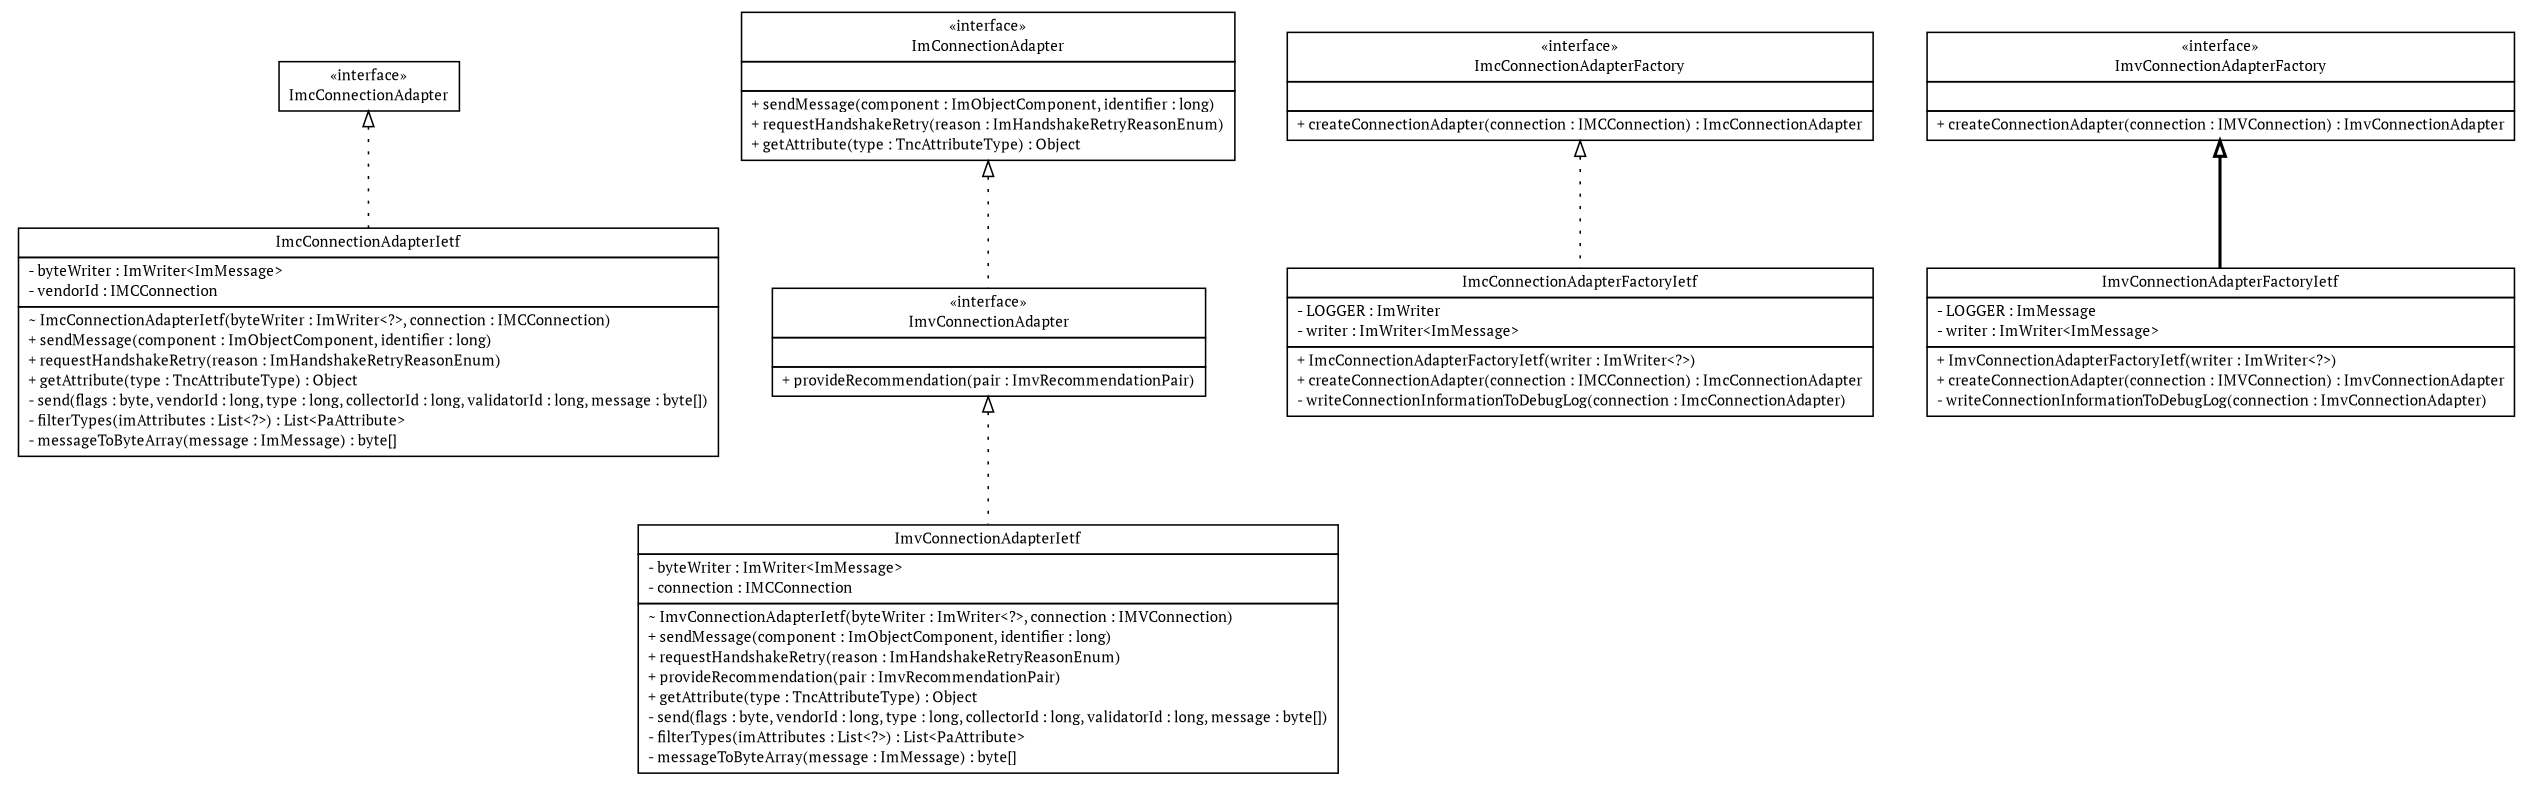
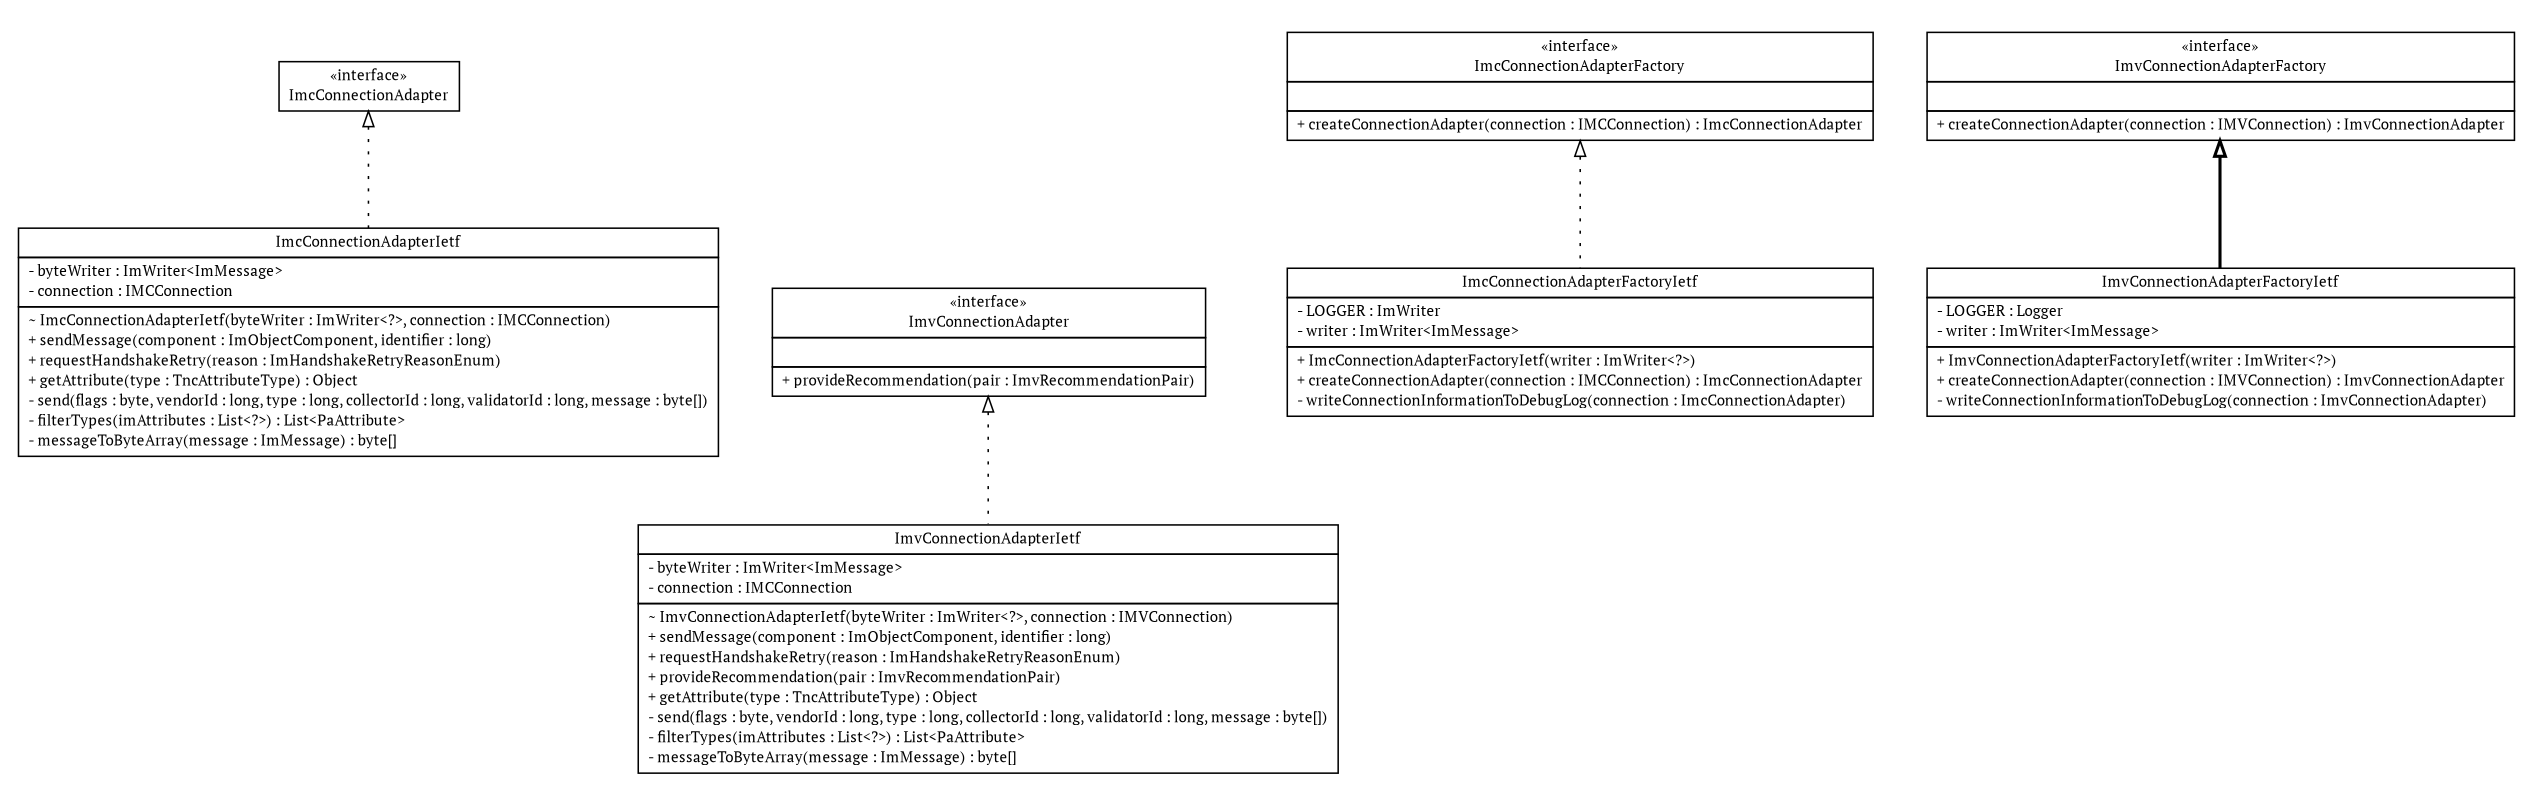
node "ImConnectionAdapter": removed
node "ImcConnectionAdapterIetf": text "- vendorId : IMCConnection" -> "- connection : IMCConnection"
node "ImvConnectionAdapterFactoryIetf": text "- LOGGER : ImMessage" -> "- LOGGER : Logger"
